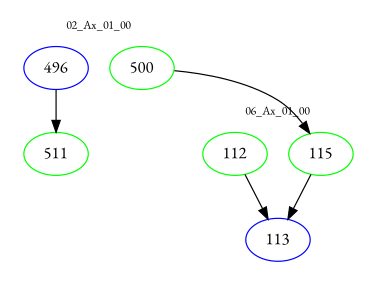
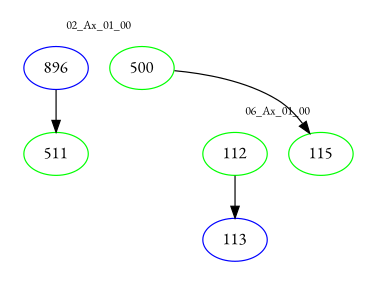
node "496": label "496" -> "896"
edge "115" -> "113": removed
